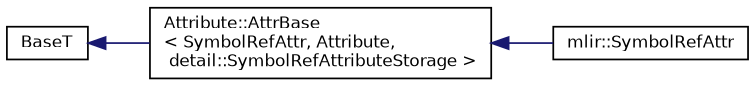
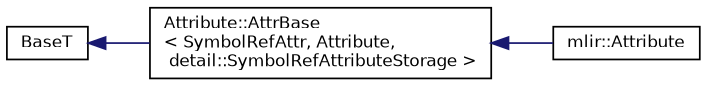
node "mlir::SymbolRefAttr": label "mlir::SymbolRefAttr" -> "mlir::Attribute"
